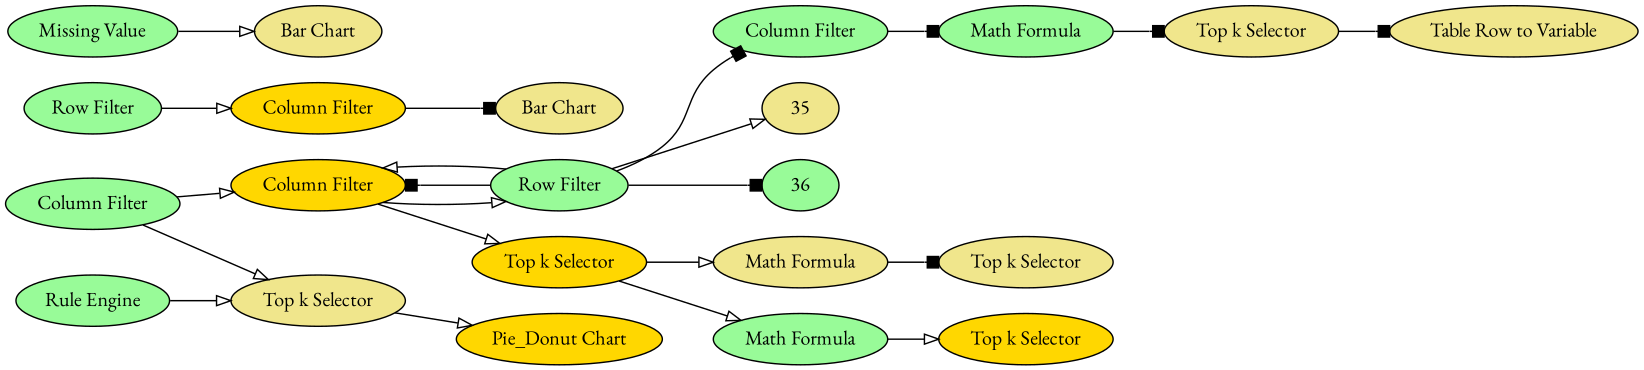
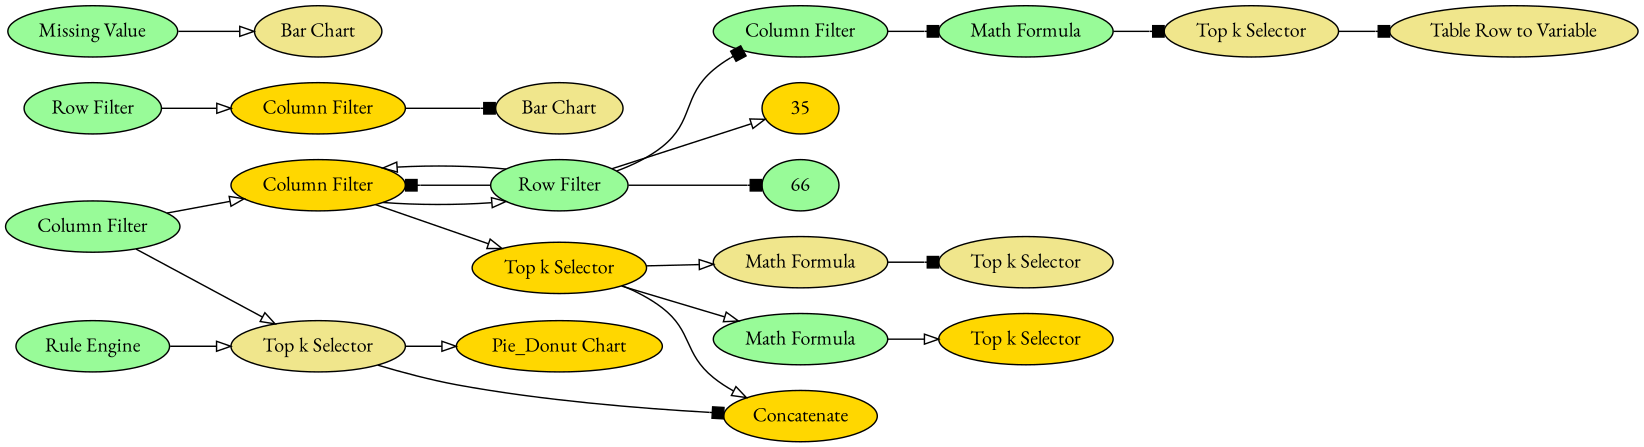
node "35": fillcolor khaki -> gold
node "36": label "36" -> "66"
node "Concatenate": added
